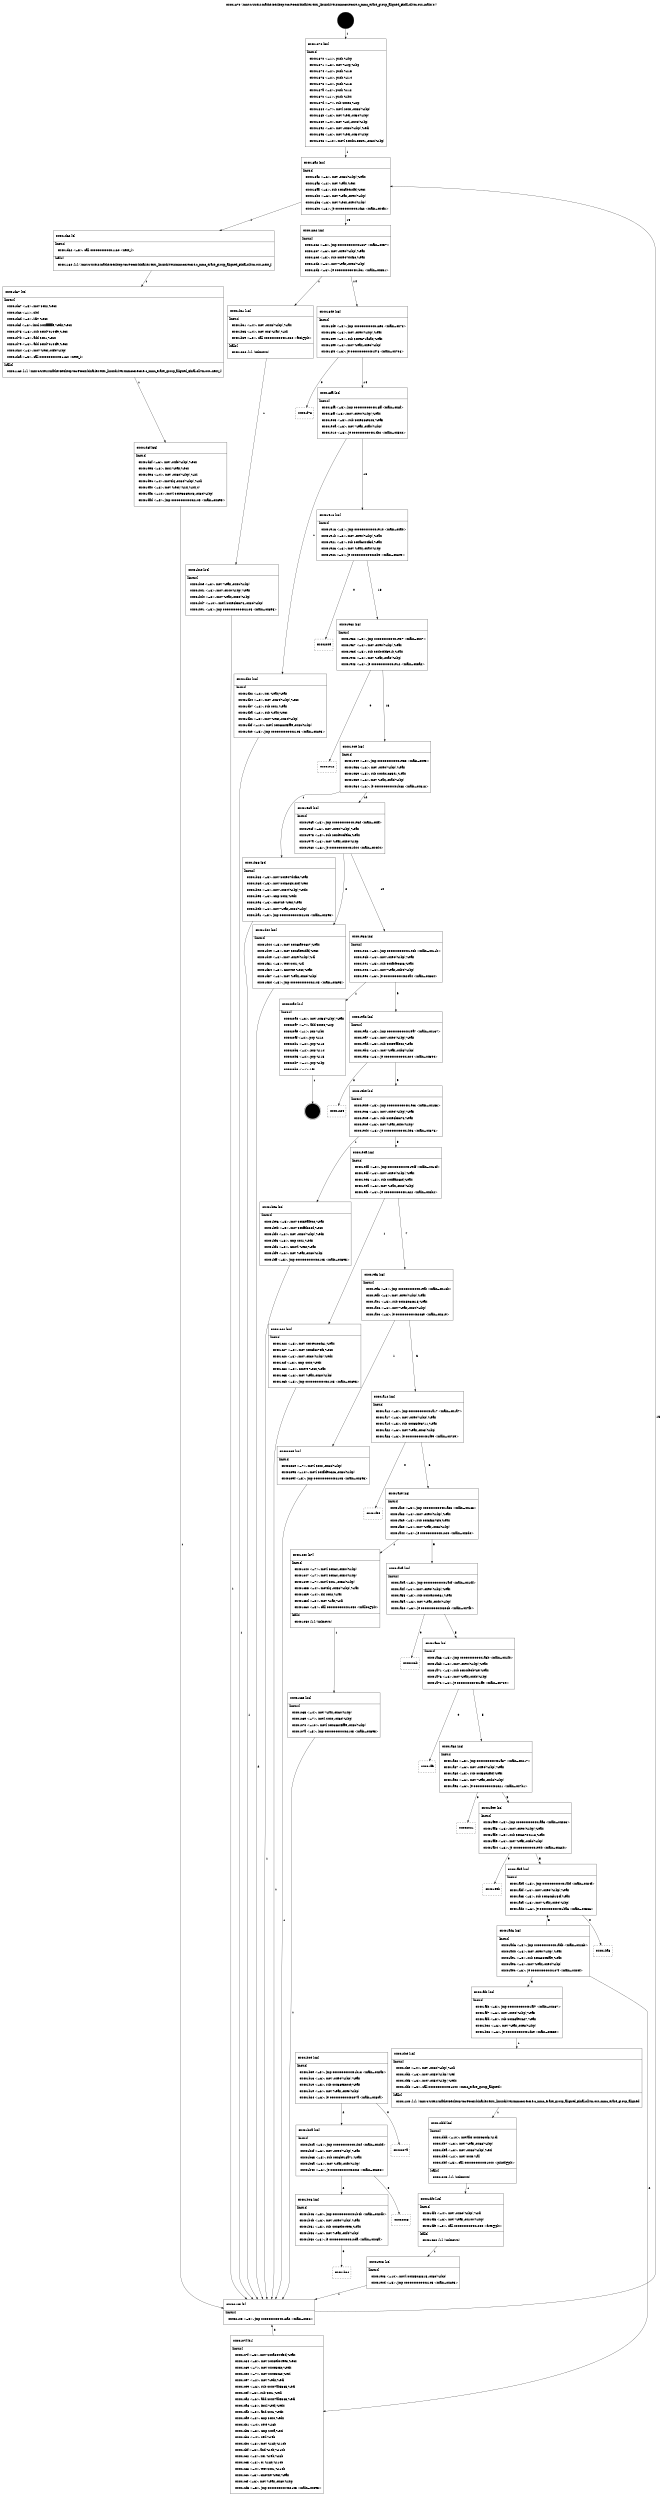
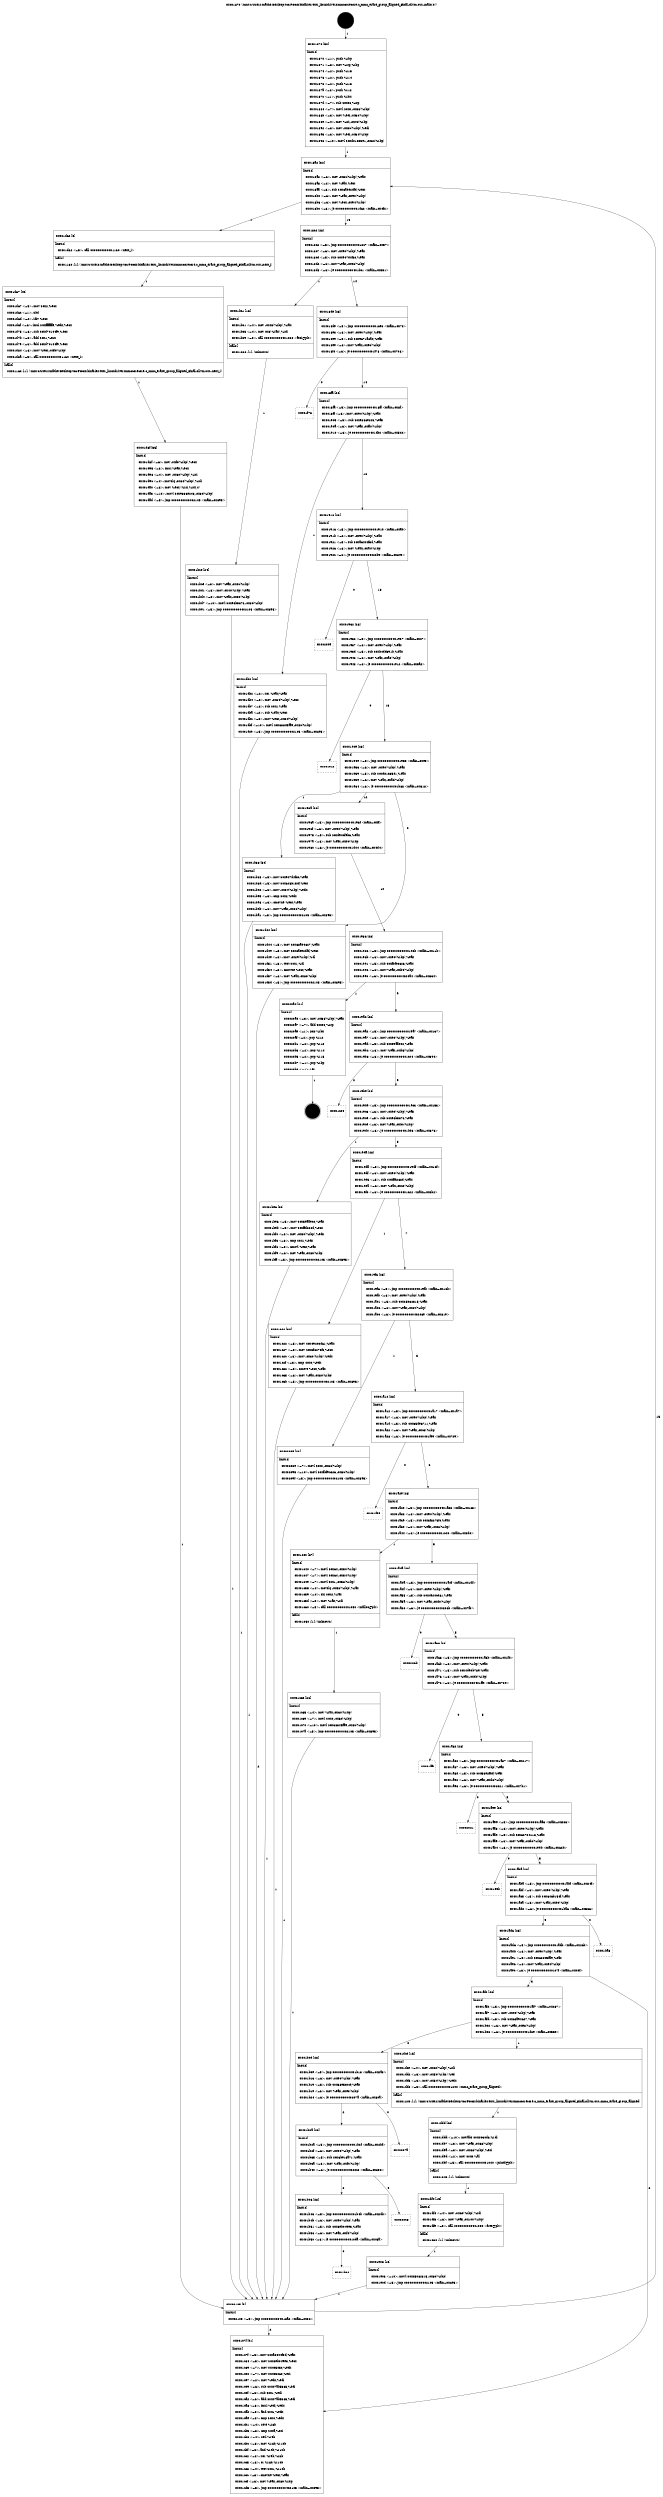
edge "0x40196a [28]" -> "0x401d44 [30]": now "0x40194e [28]" -> "0x401d44 [30]"
edge "0x401ad6 [28]" -> "0x401aba [28]": reversed
edge "0x401af2 [28]" -> "0x401b0e [28]": added, label "2"
edge "0x401c7f [91]" -> "0x402105 [5]": reversed
